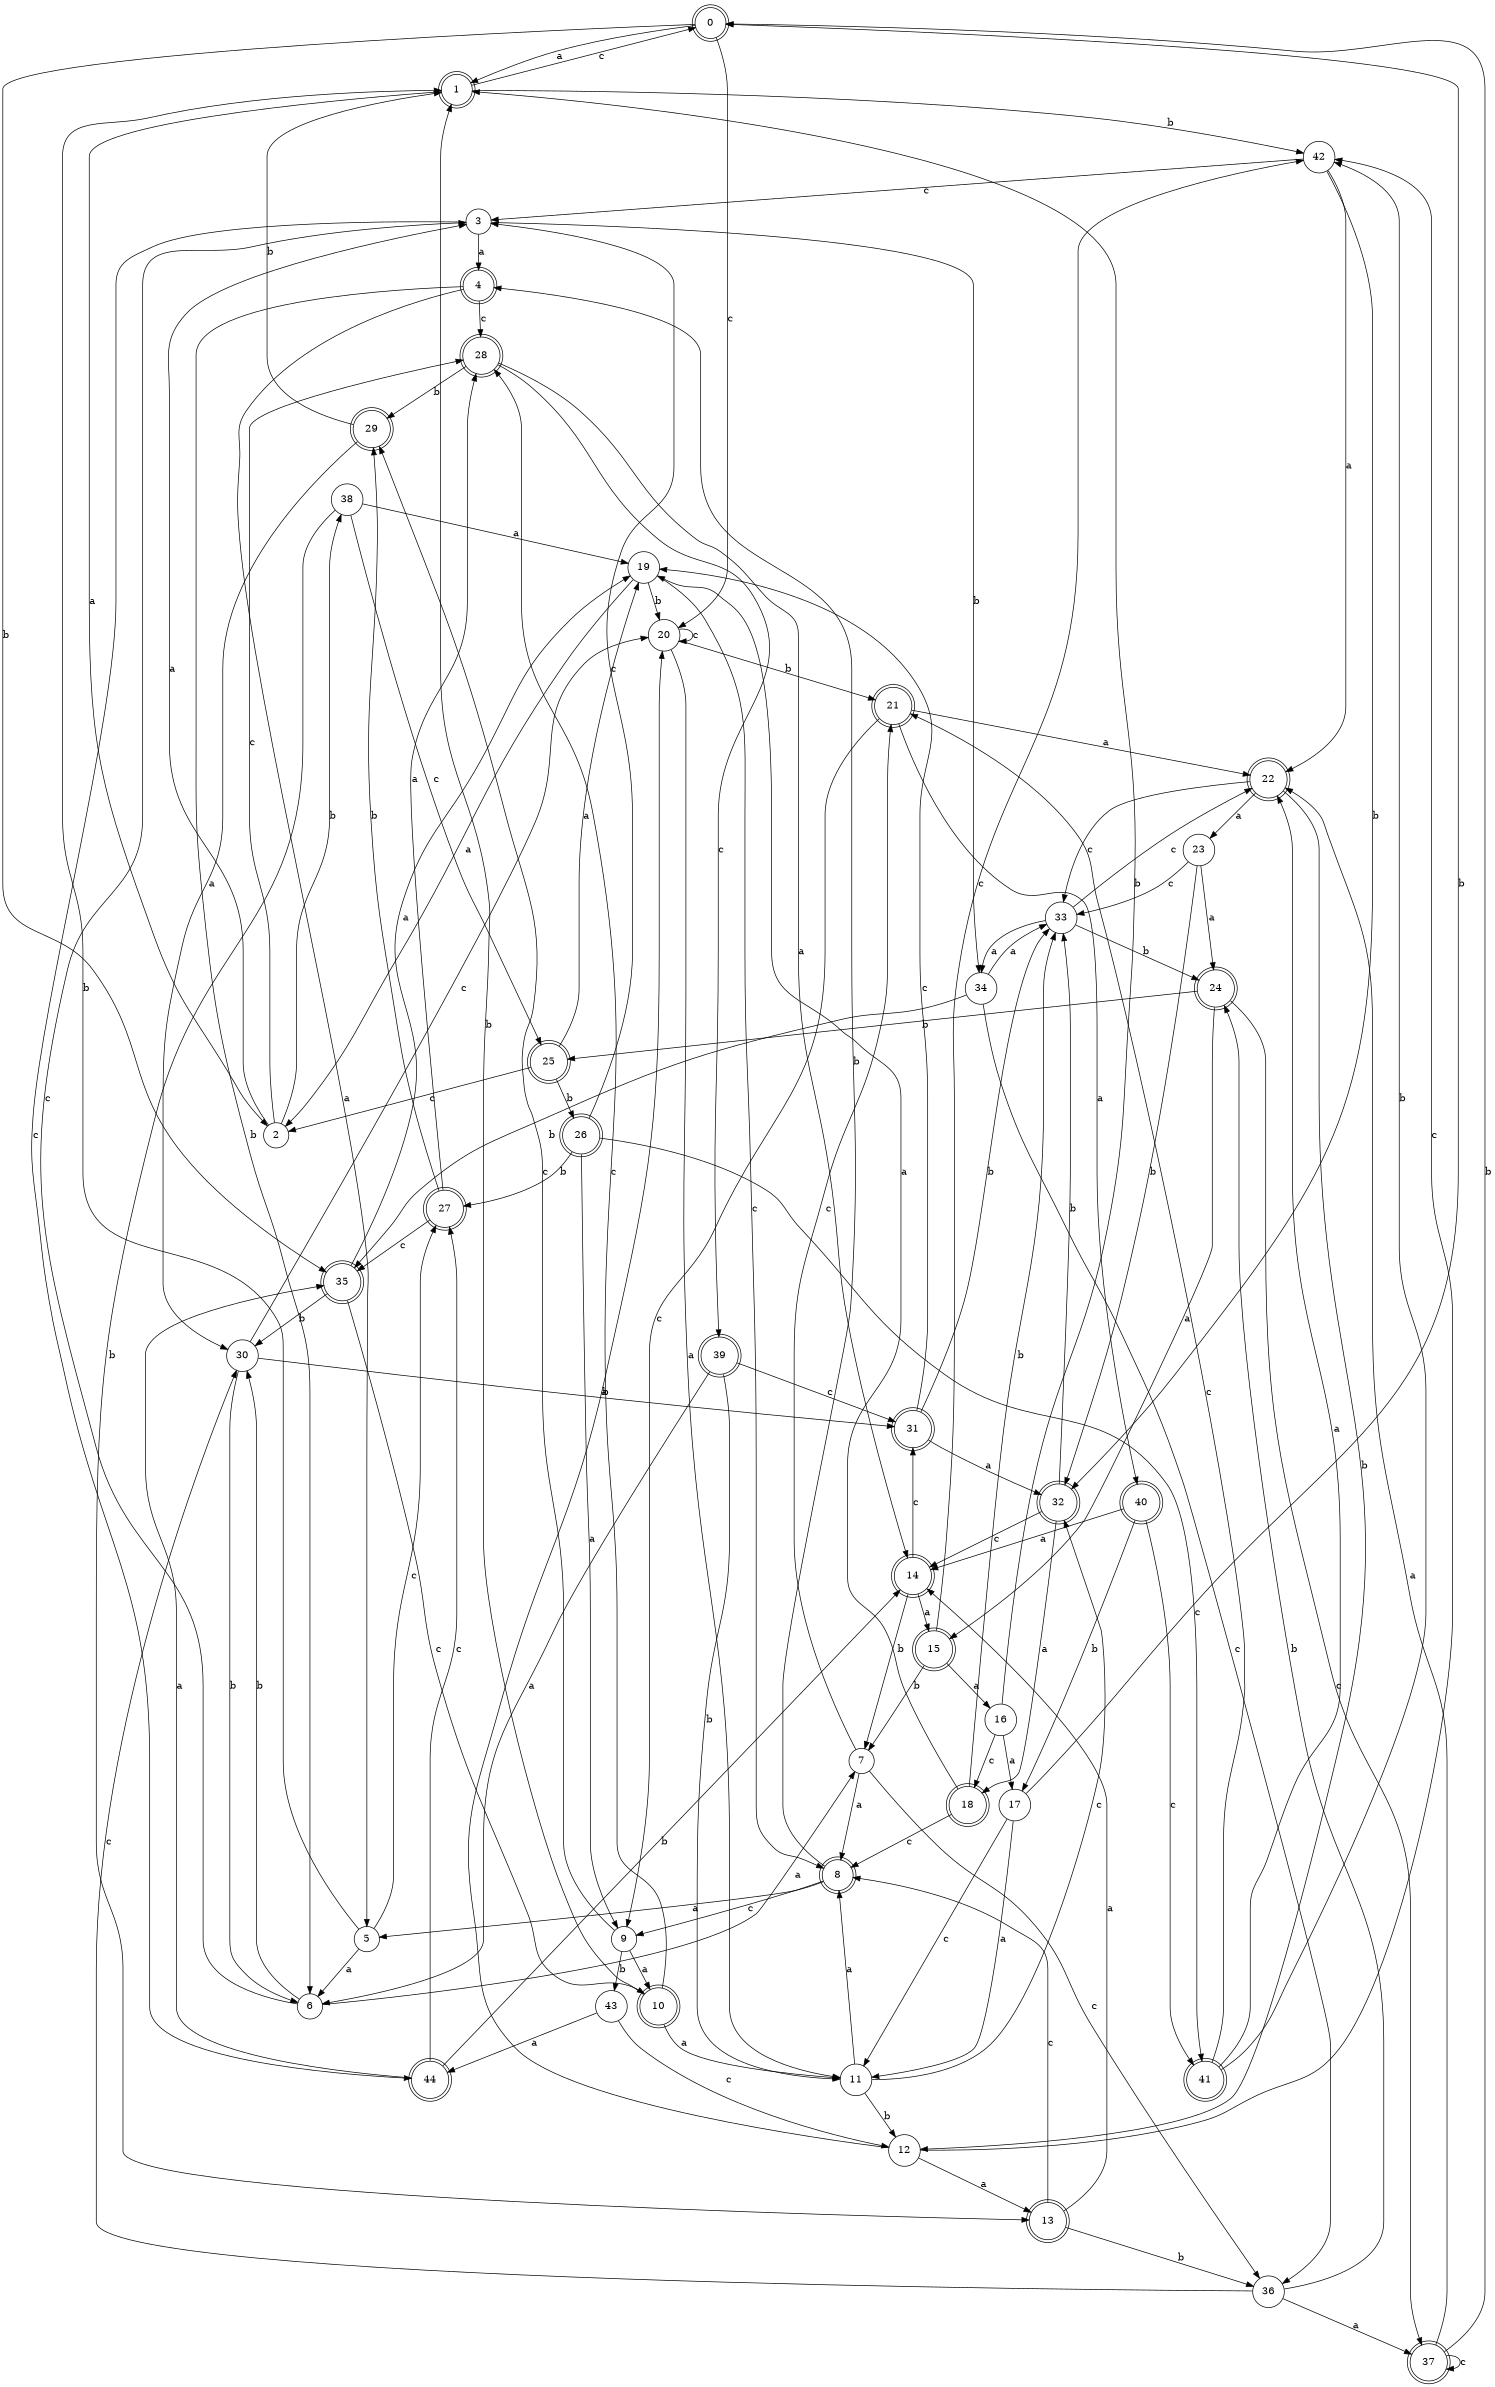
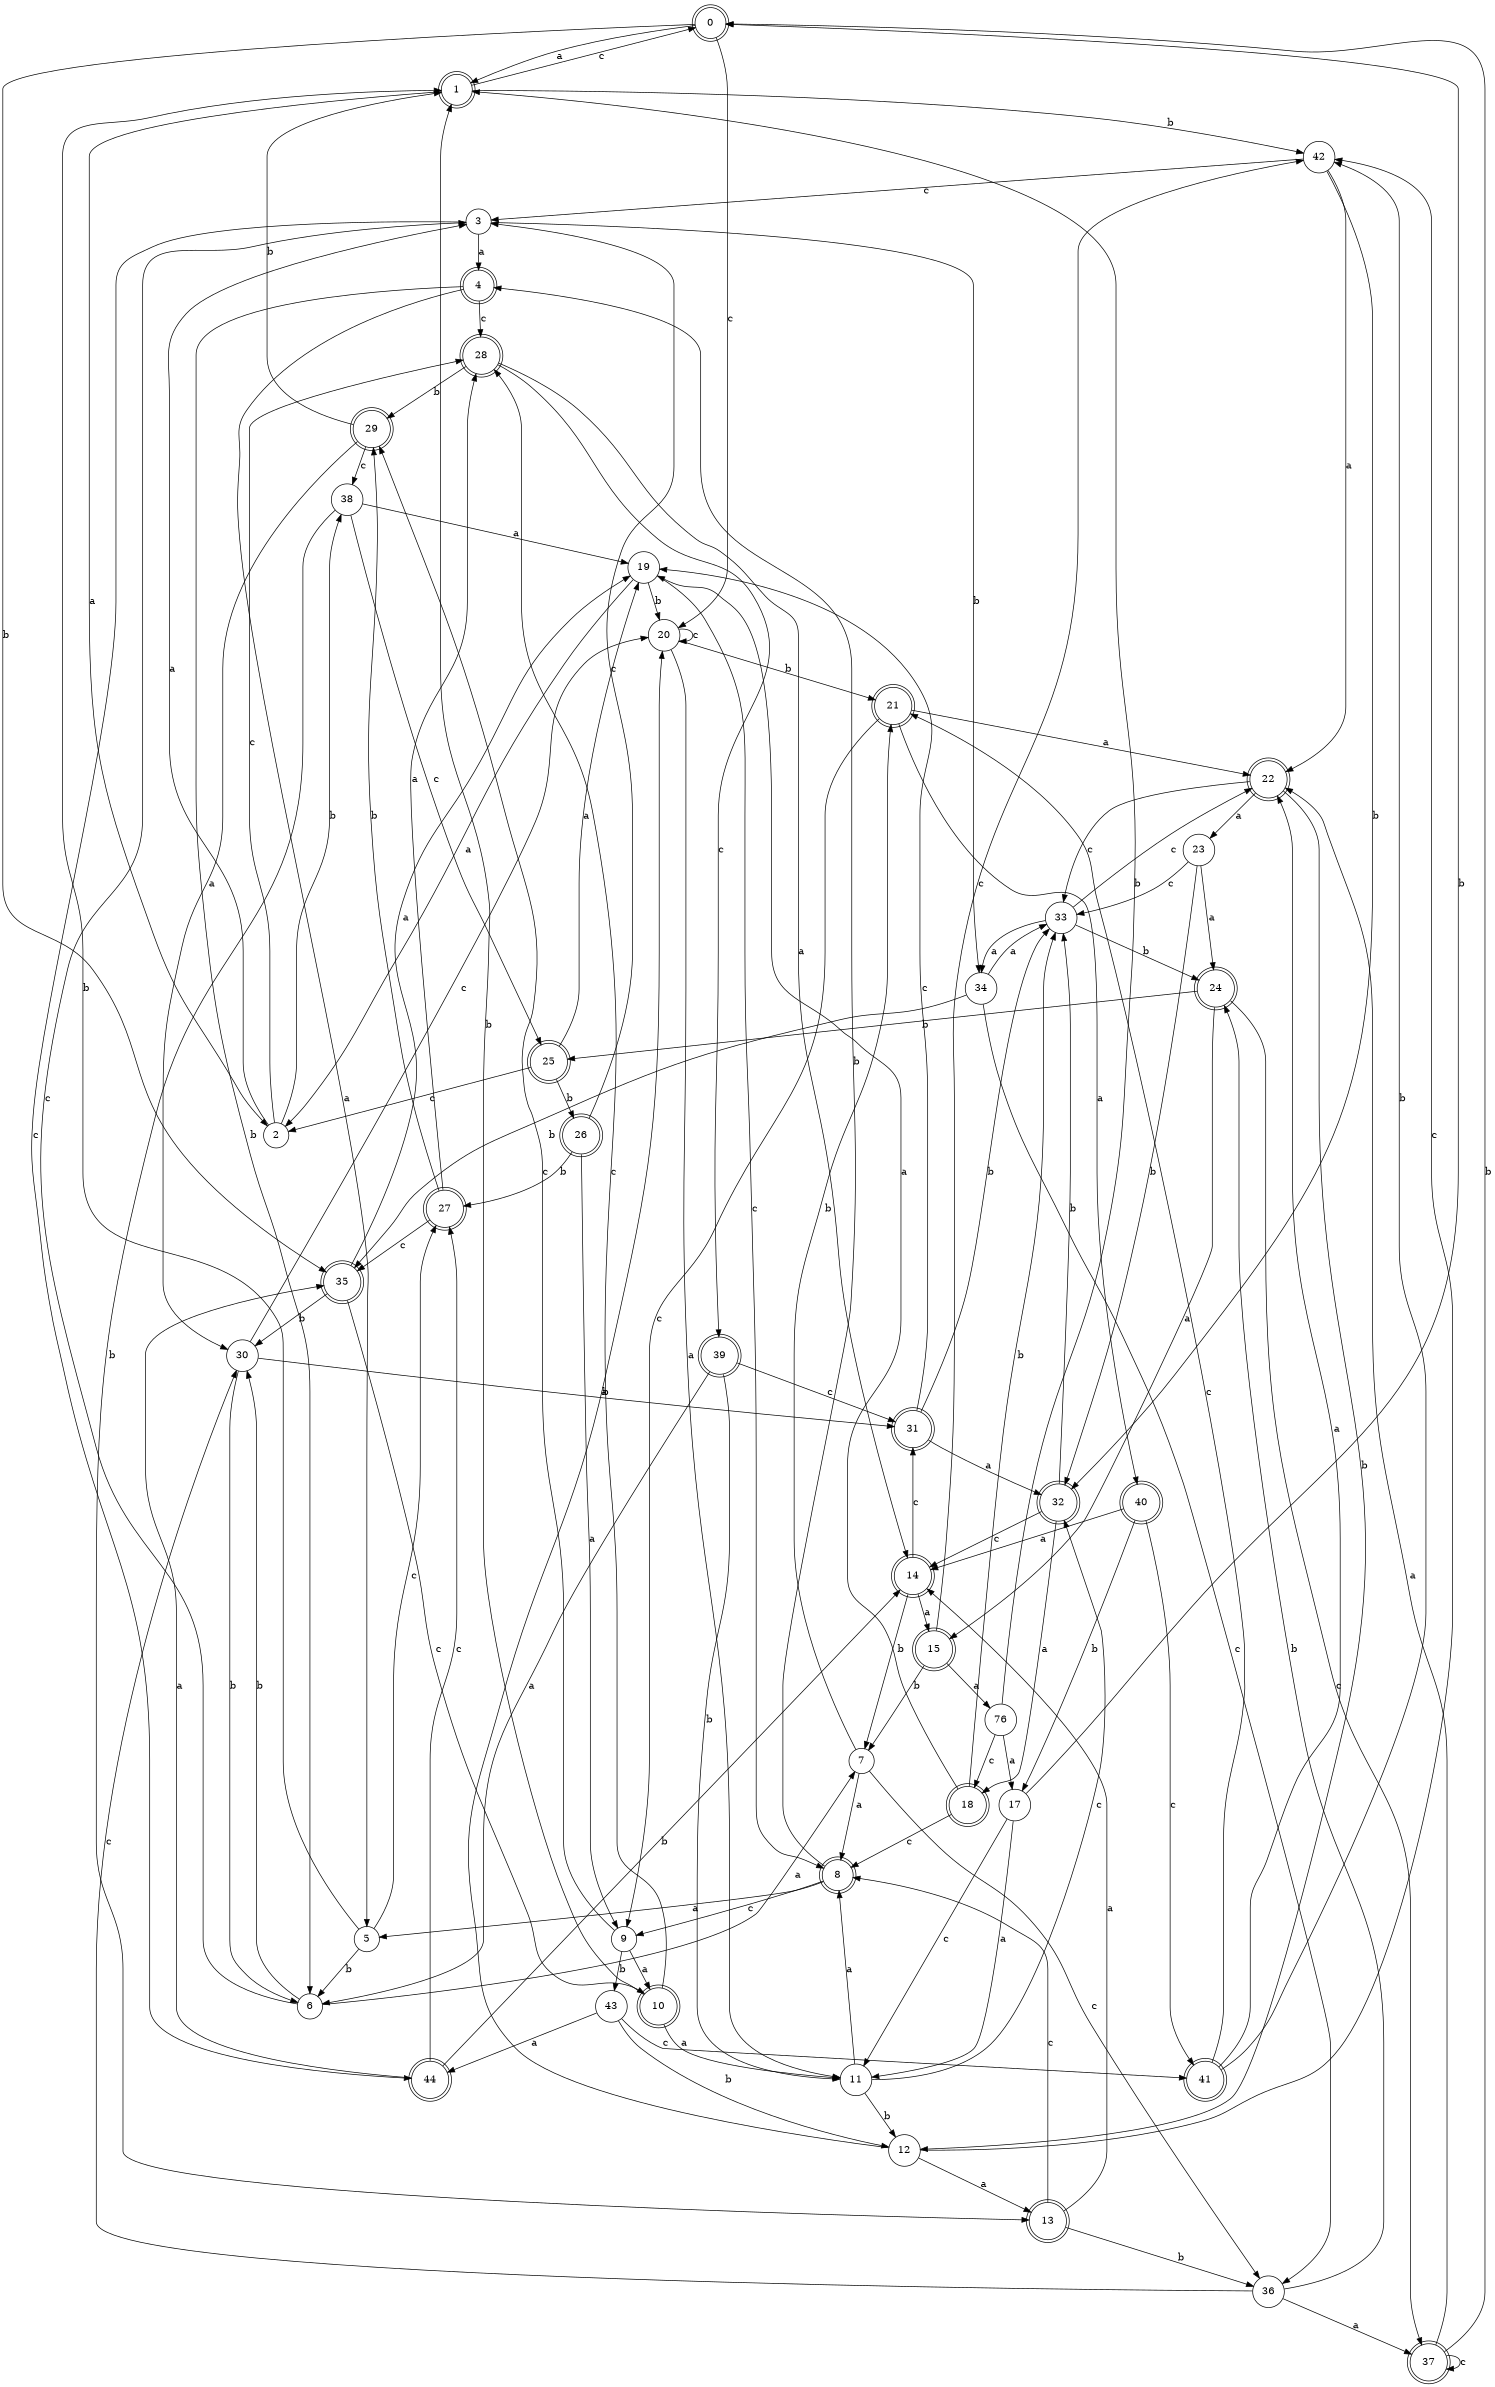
edge "29" -> "38": added, label "c"
edge "7" -> "21": label "c" -> "b"
edge "26" -> "41": now "43" -> "41"
node "16": label "16" -> "76"
edge "5" -> "6": label "a" -> "b"
edge "43" -> "12": label "c" -> "b"
